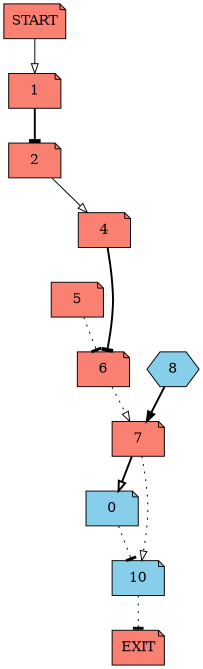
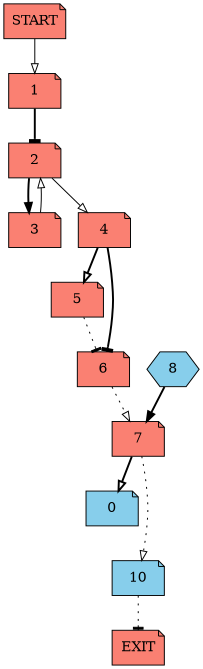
node "3": added
edge "4" -> "5": added
edge "0" -> "10": removed
